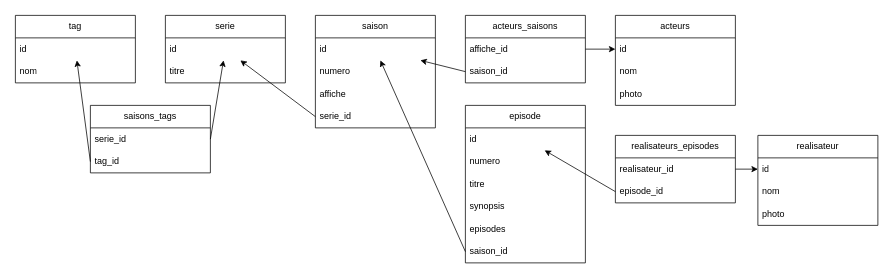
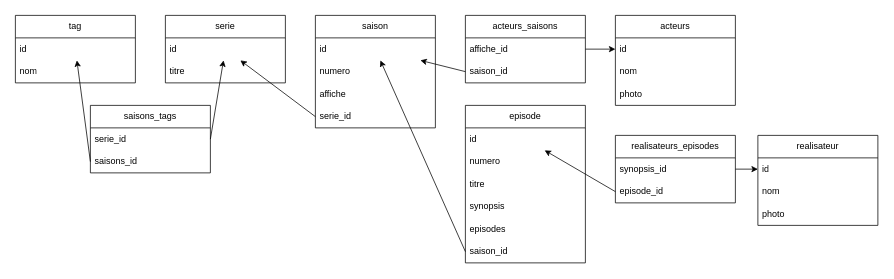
node "tag_id": label "tag_id" -> "saisons_id"
node "realisateur_id": label "realisateur_id" -> "synopsis_id"
